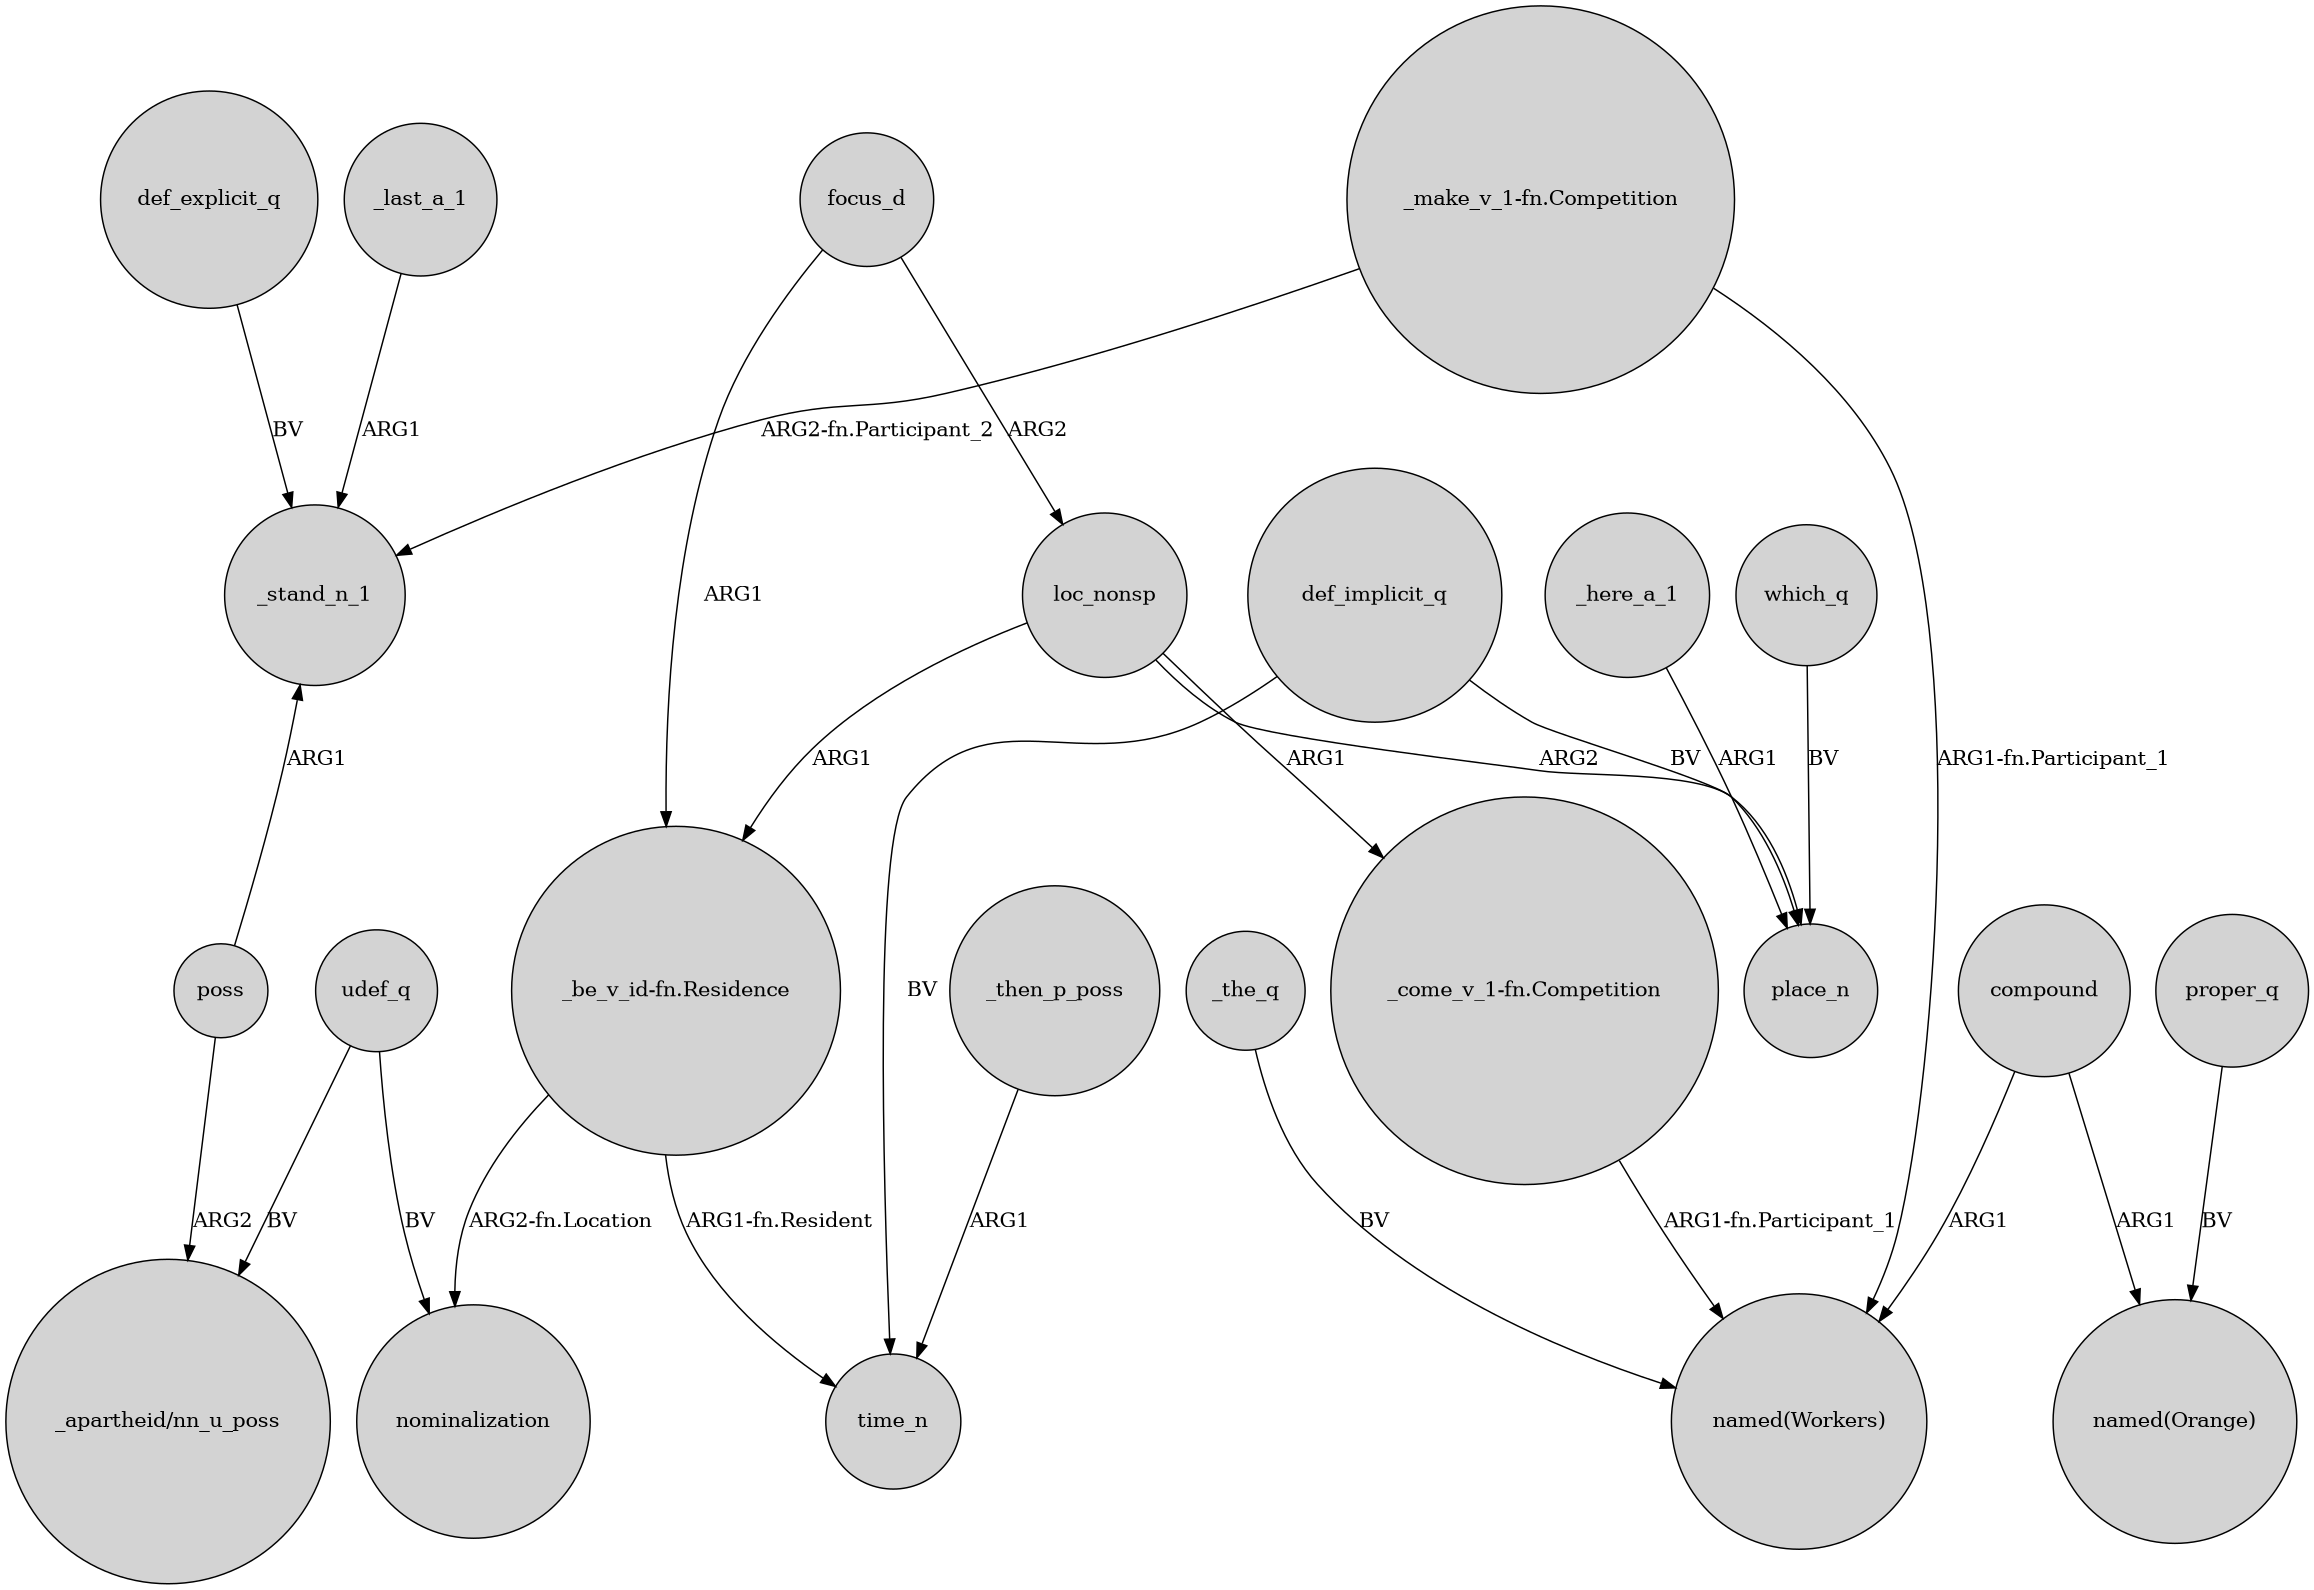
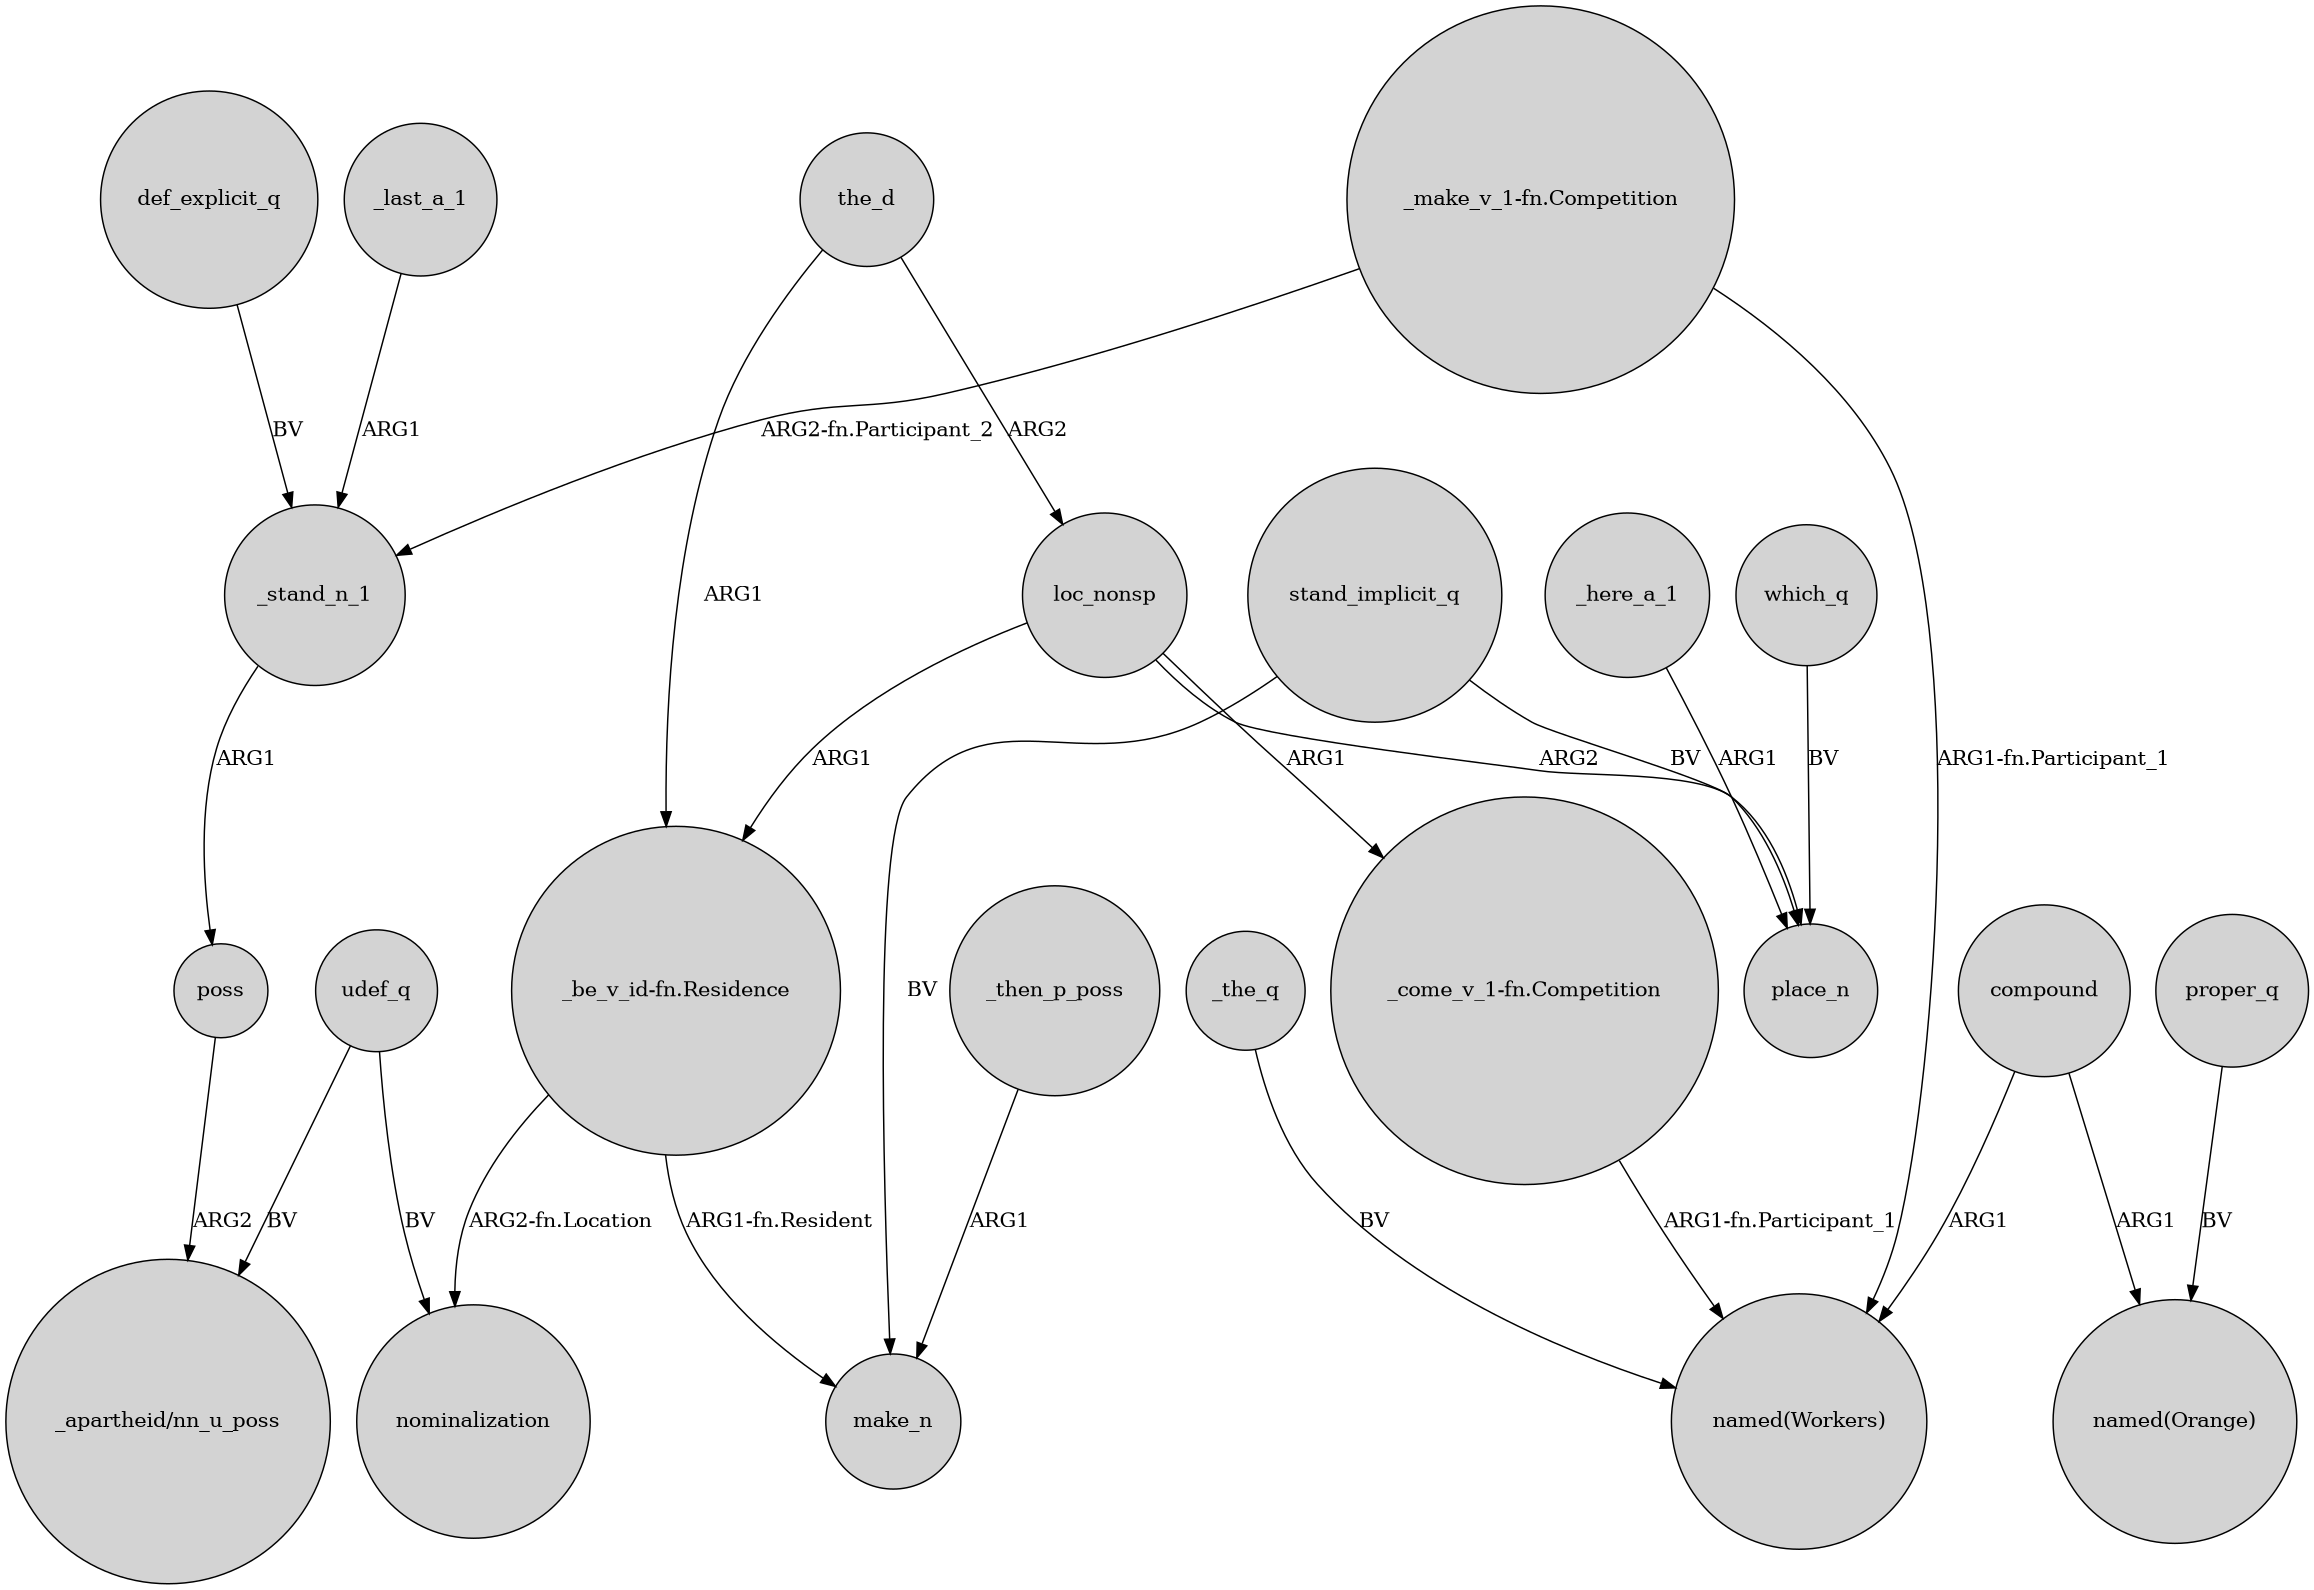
node "focus_d": label "focus_d" -> "the_d"
node "def_implicit_q": label "def_implicit_q" -> "stand_implicit_q"
edge "poss" -> "_stand_n_1": reversed
node "time_n": label "time_n" -> "make_n"
